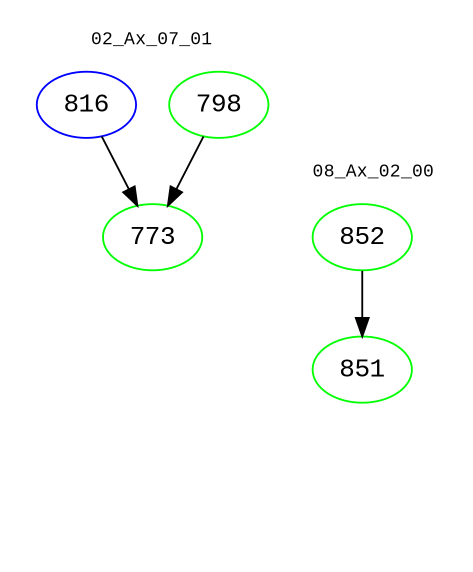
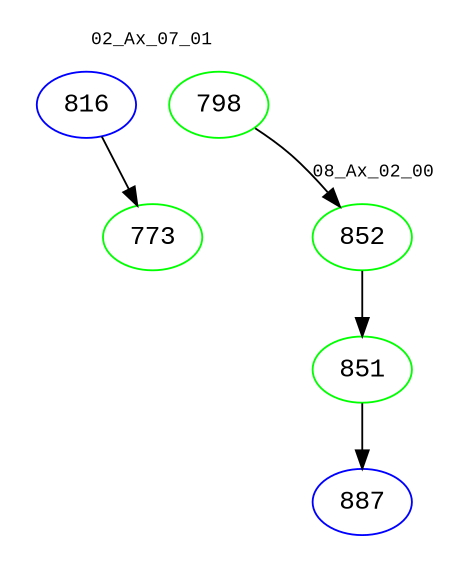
edge "798" -> "773": now "798" -> "852"
node "887": added
